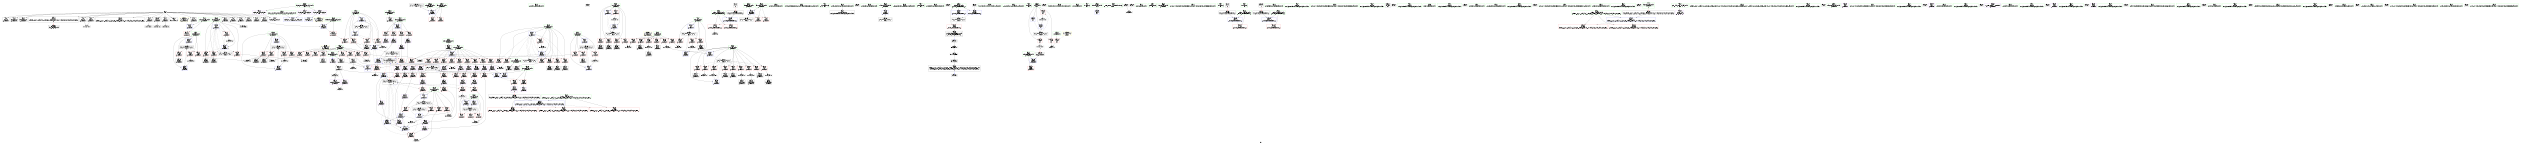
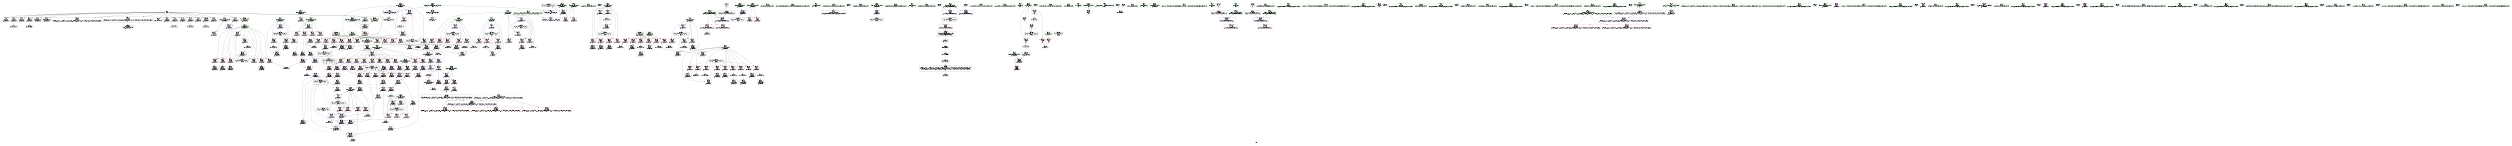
node "NodeID: 514": removed
